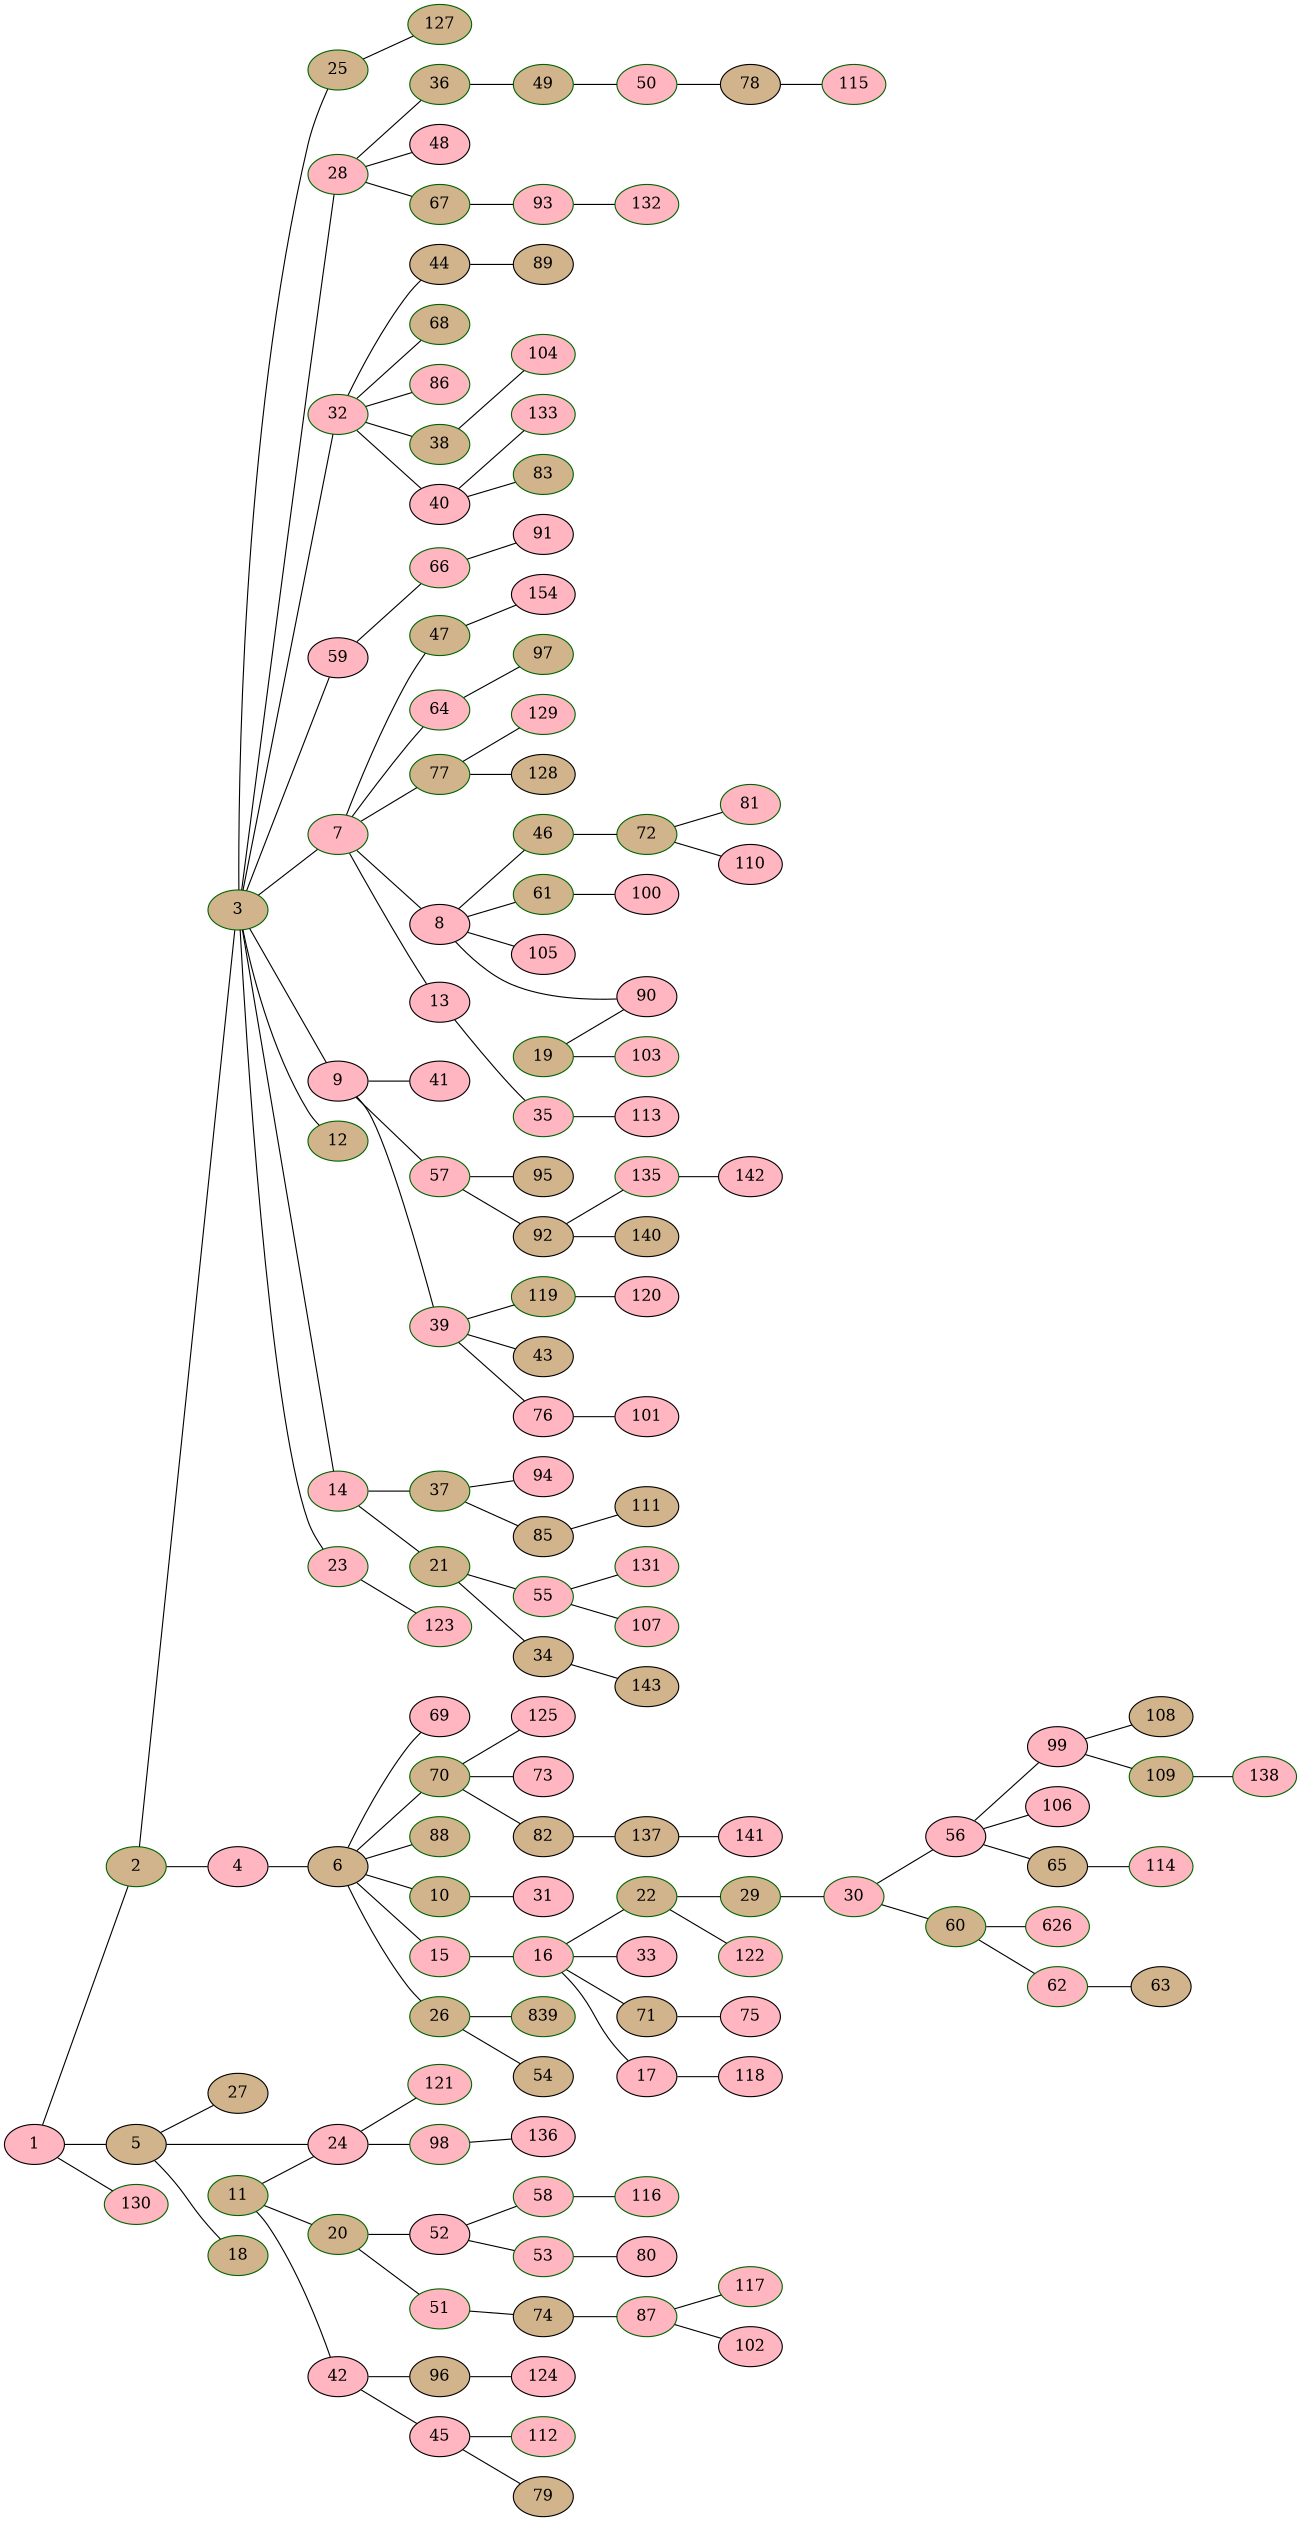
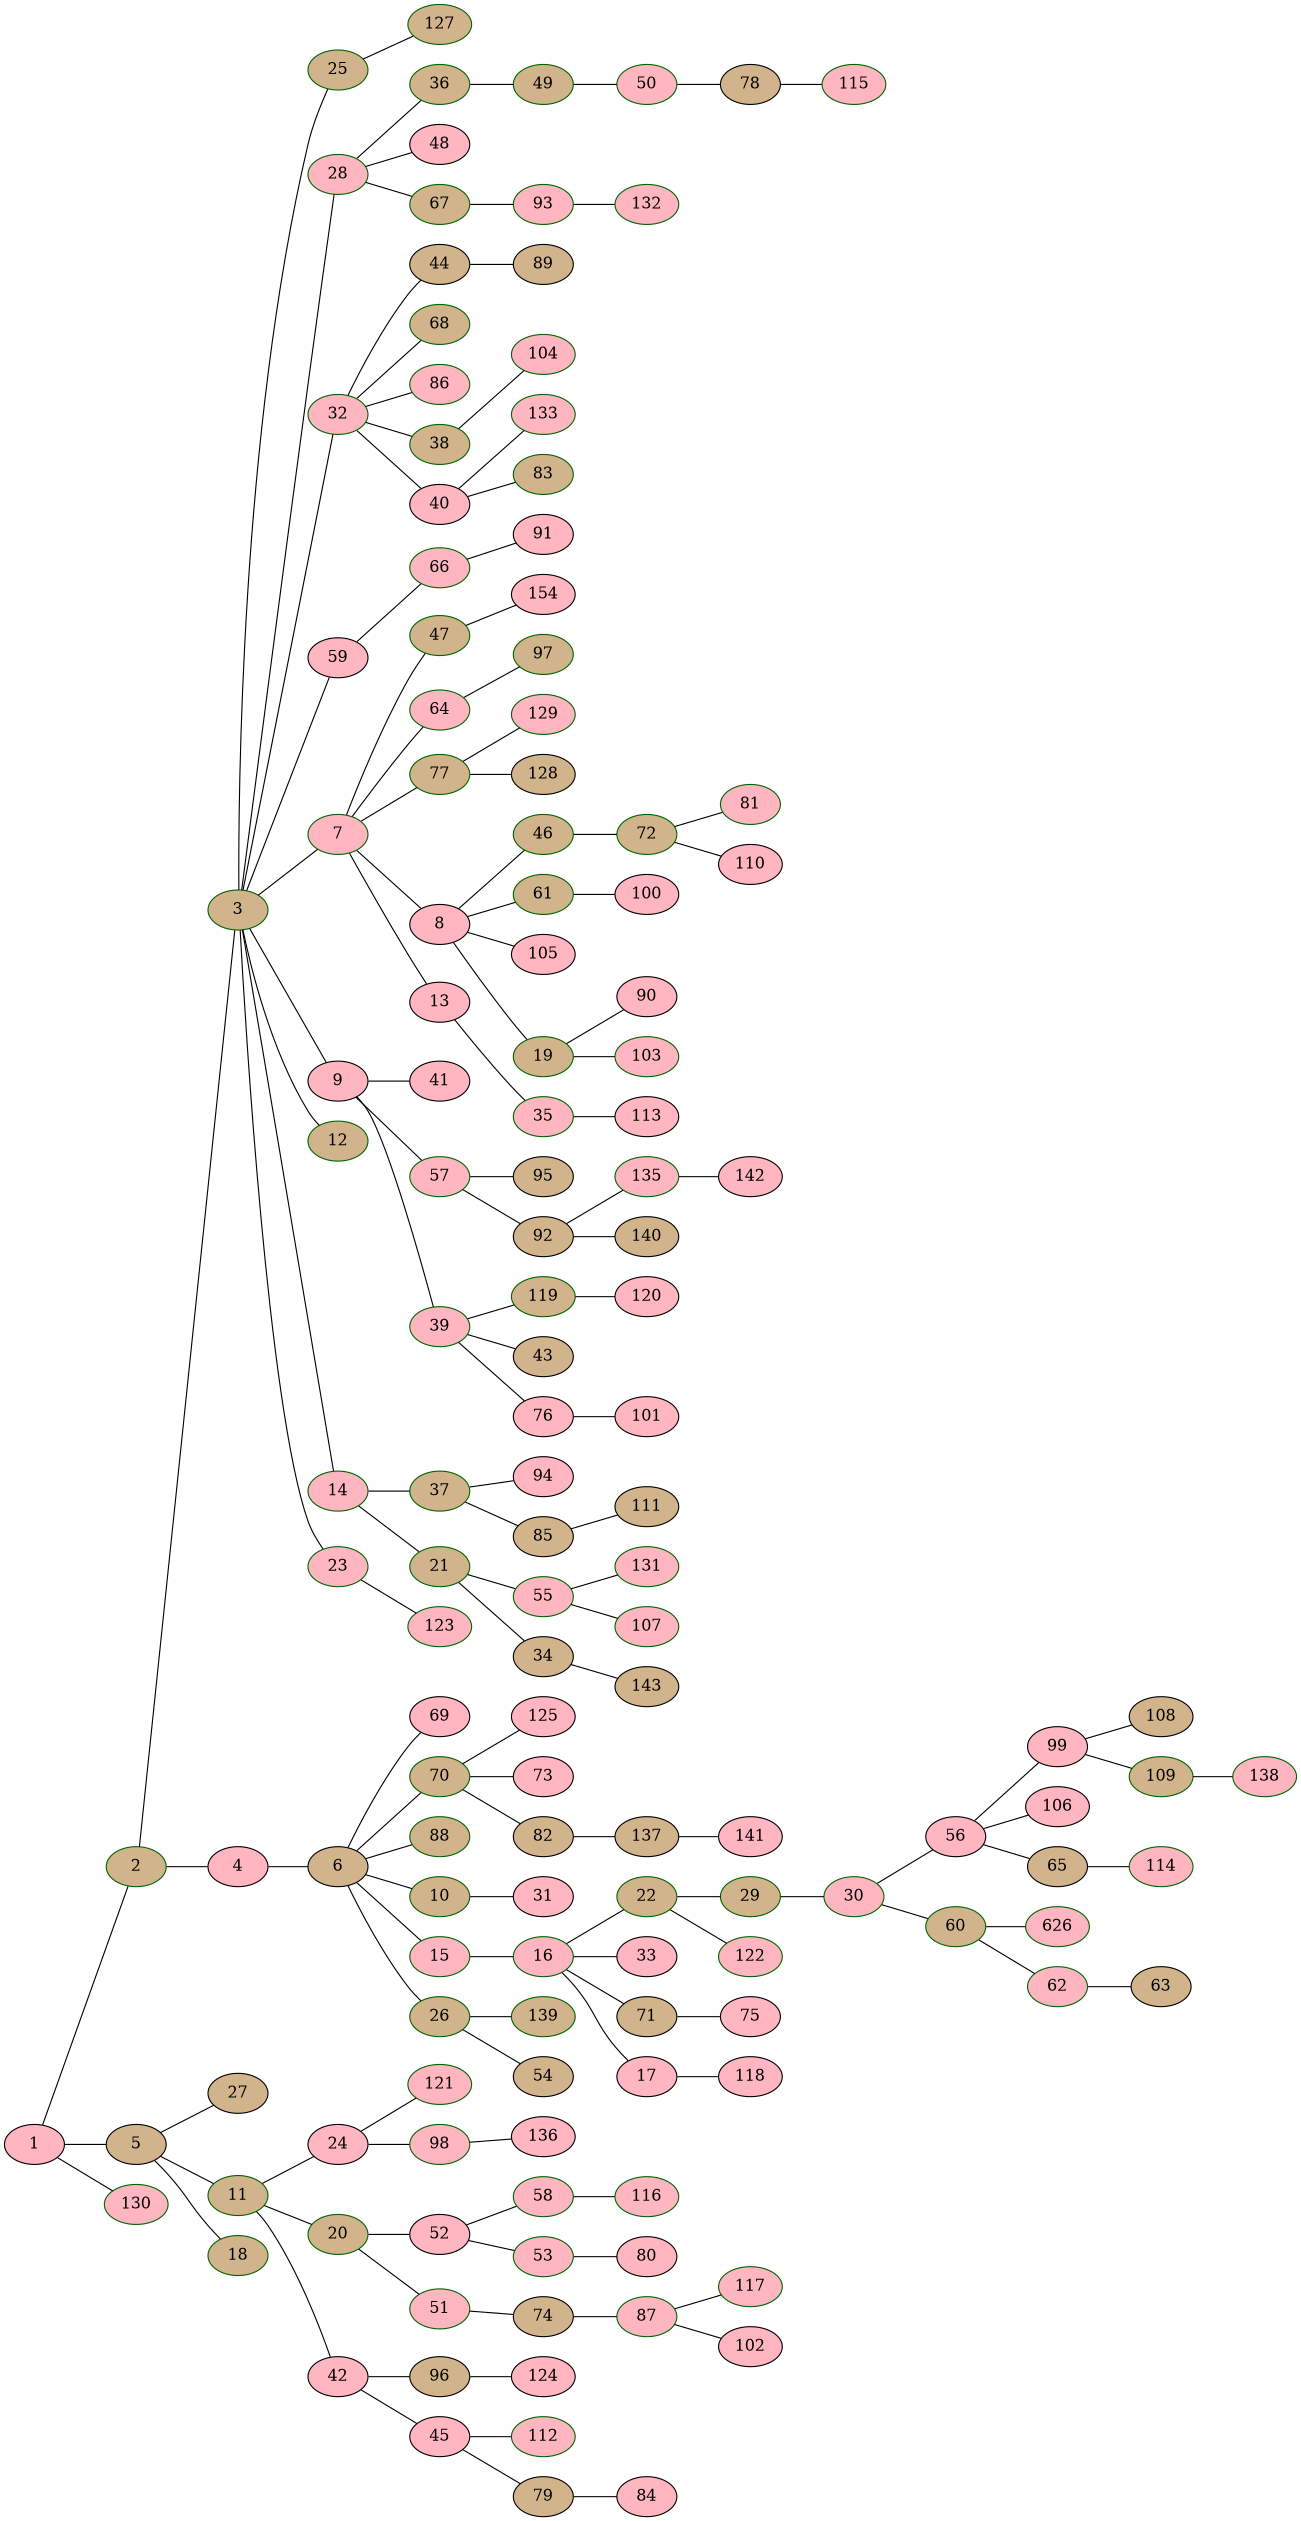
edge "8" -- "90": now "8" -- "19"
node "839": label "839" -> "139"
edge "5" -- "24": now "5" -- "11"
node "84": added
